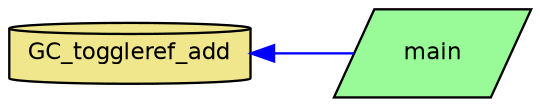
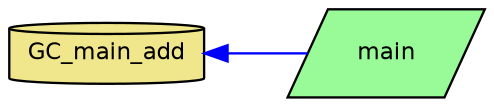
node "GC_toggleref_add": label "GC_toggleref_add" -> "GC_main_add"
